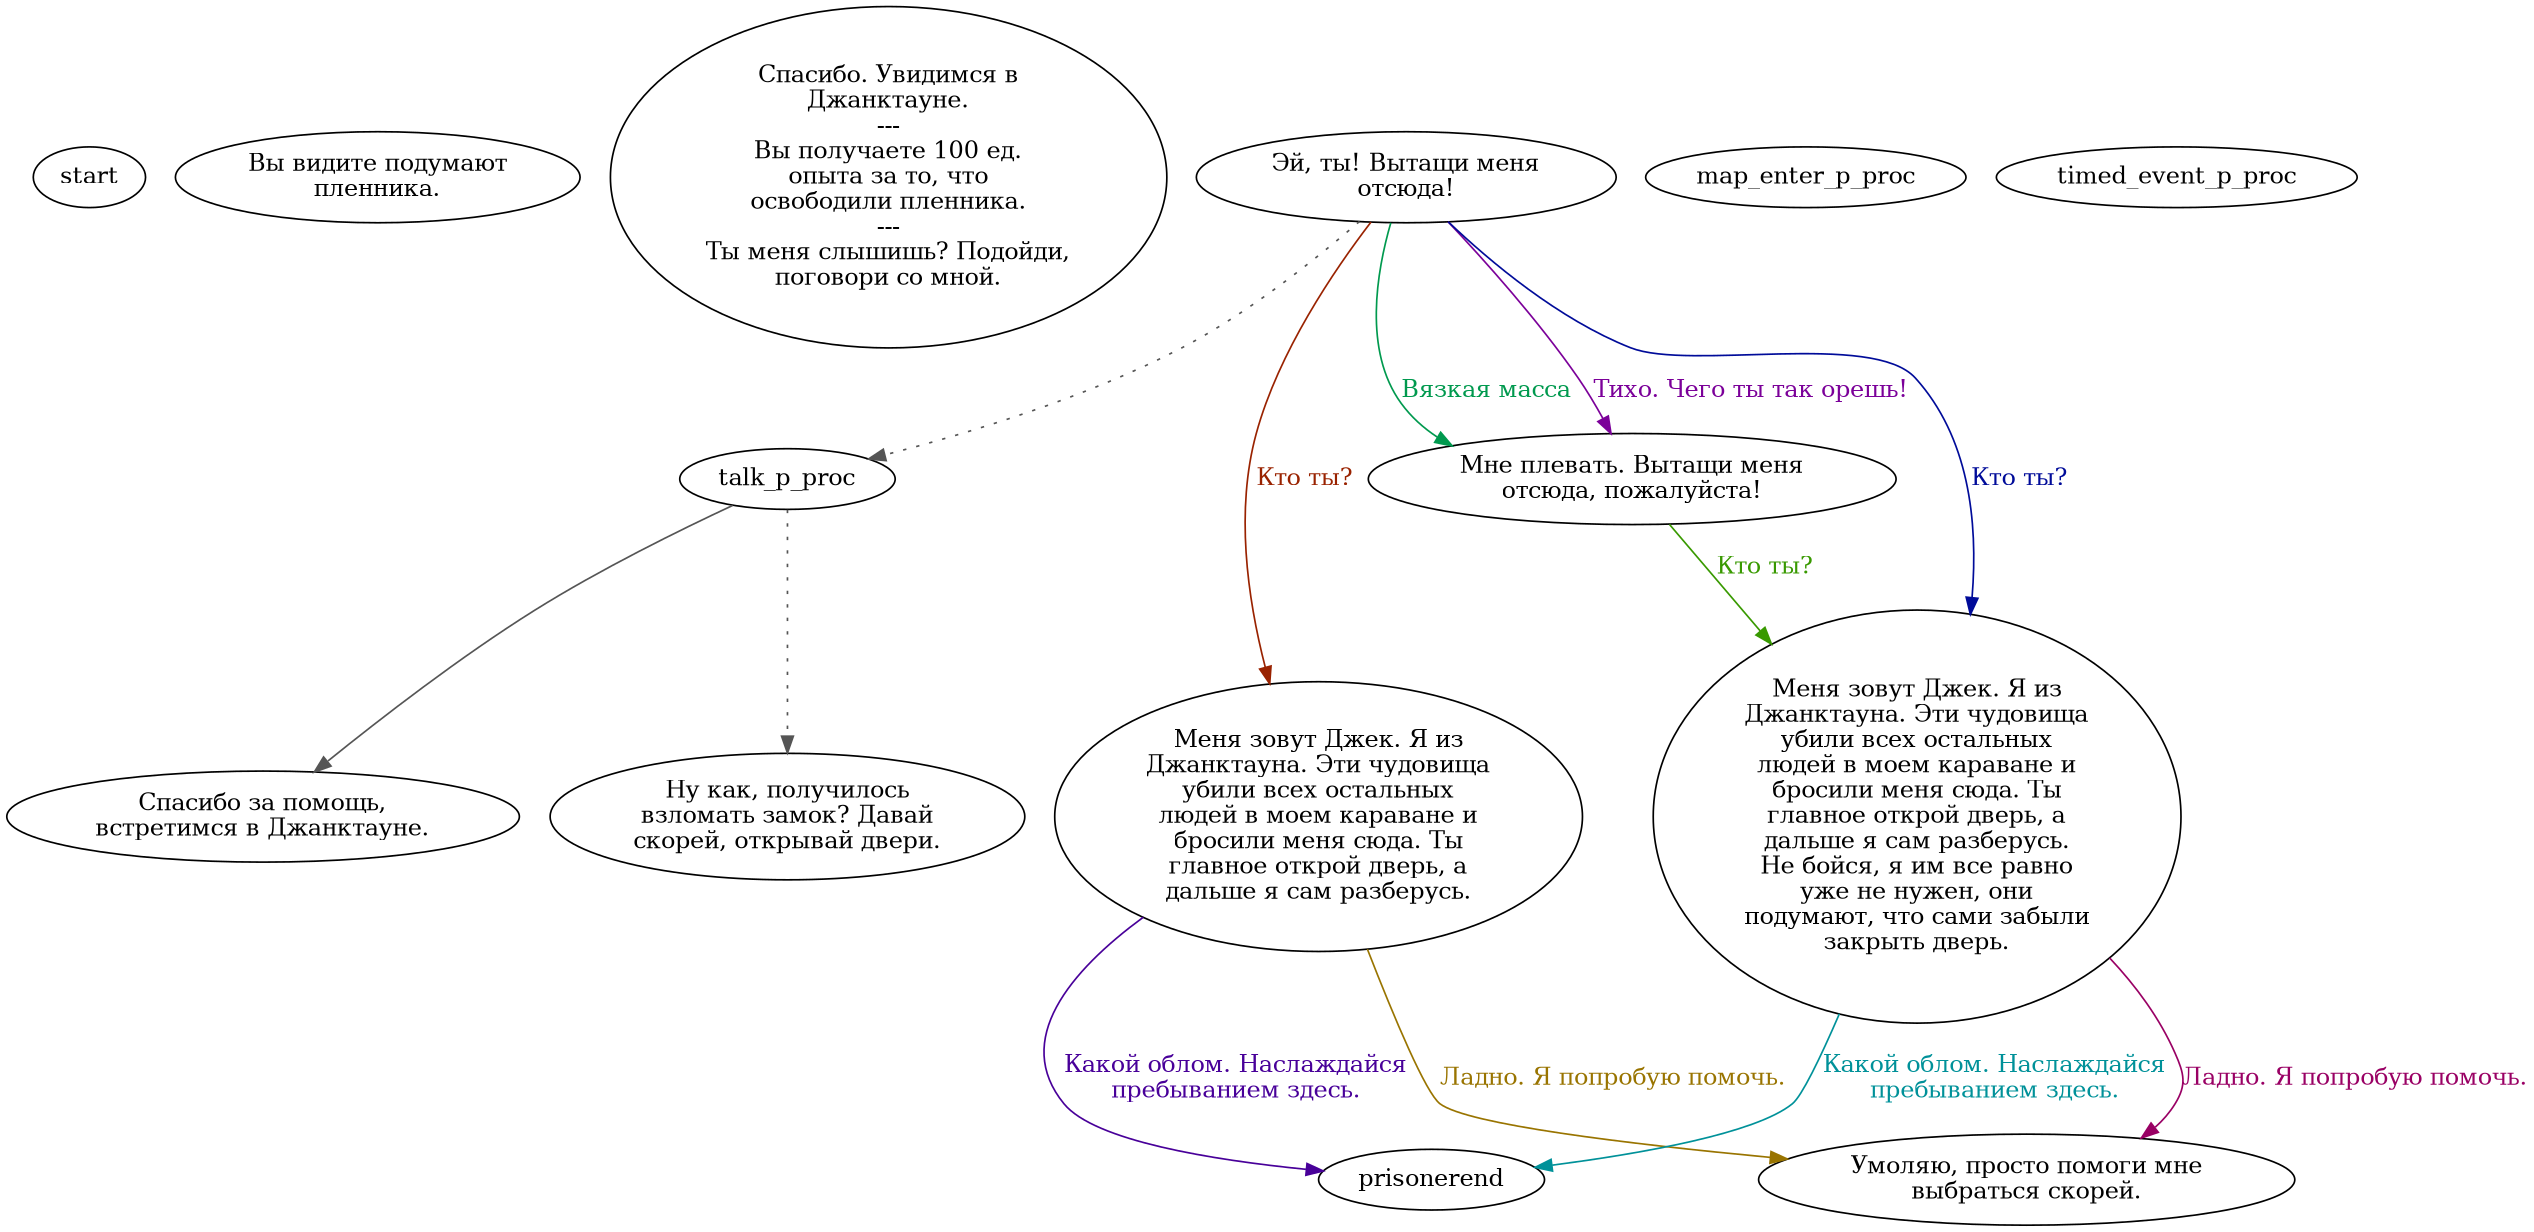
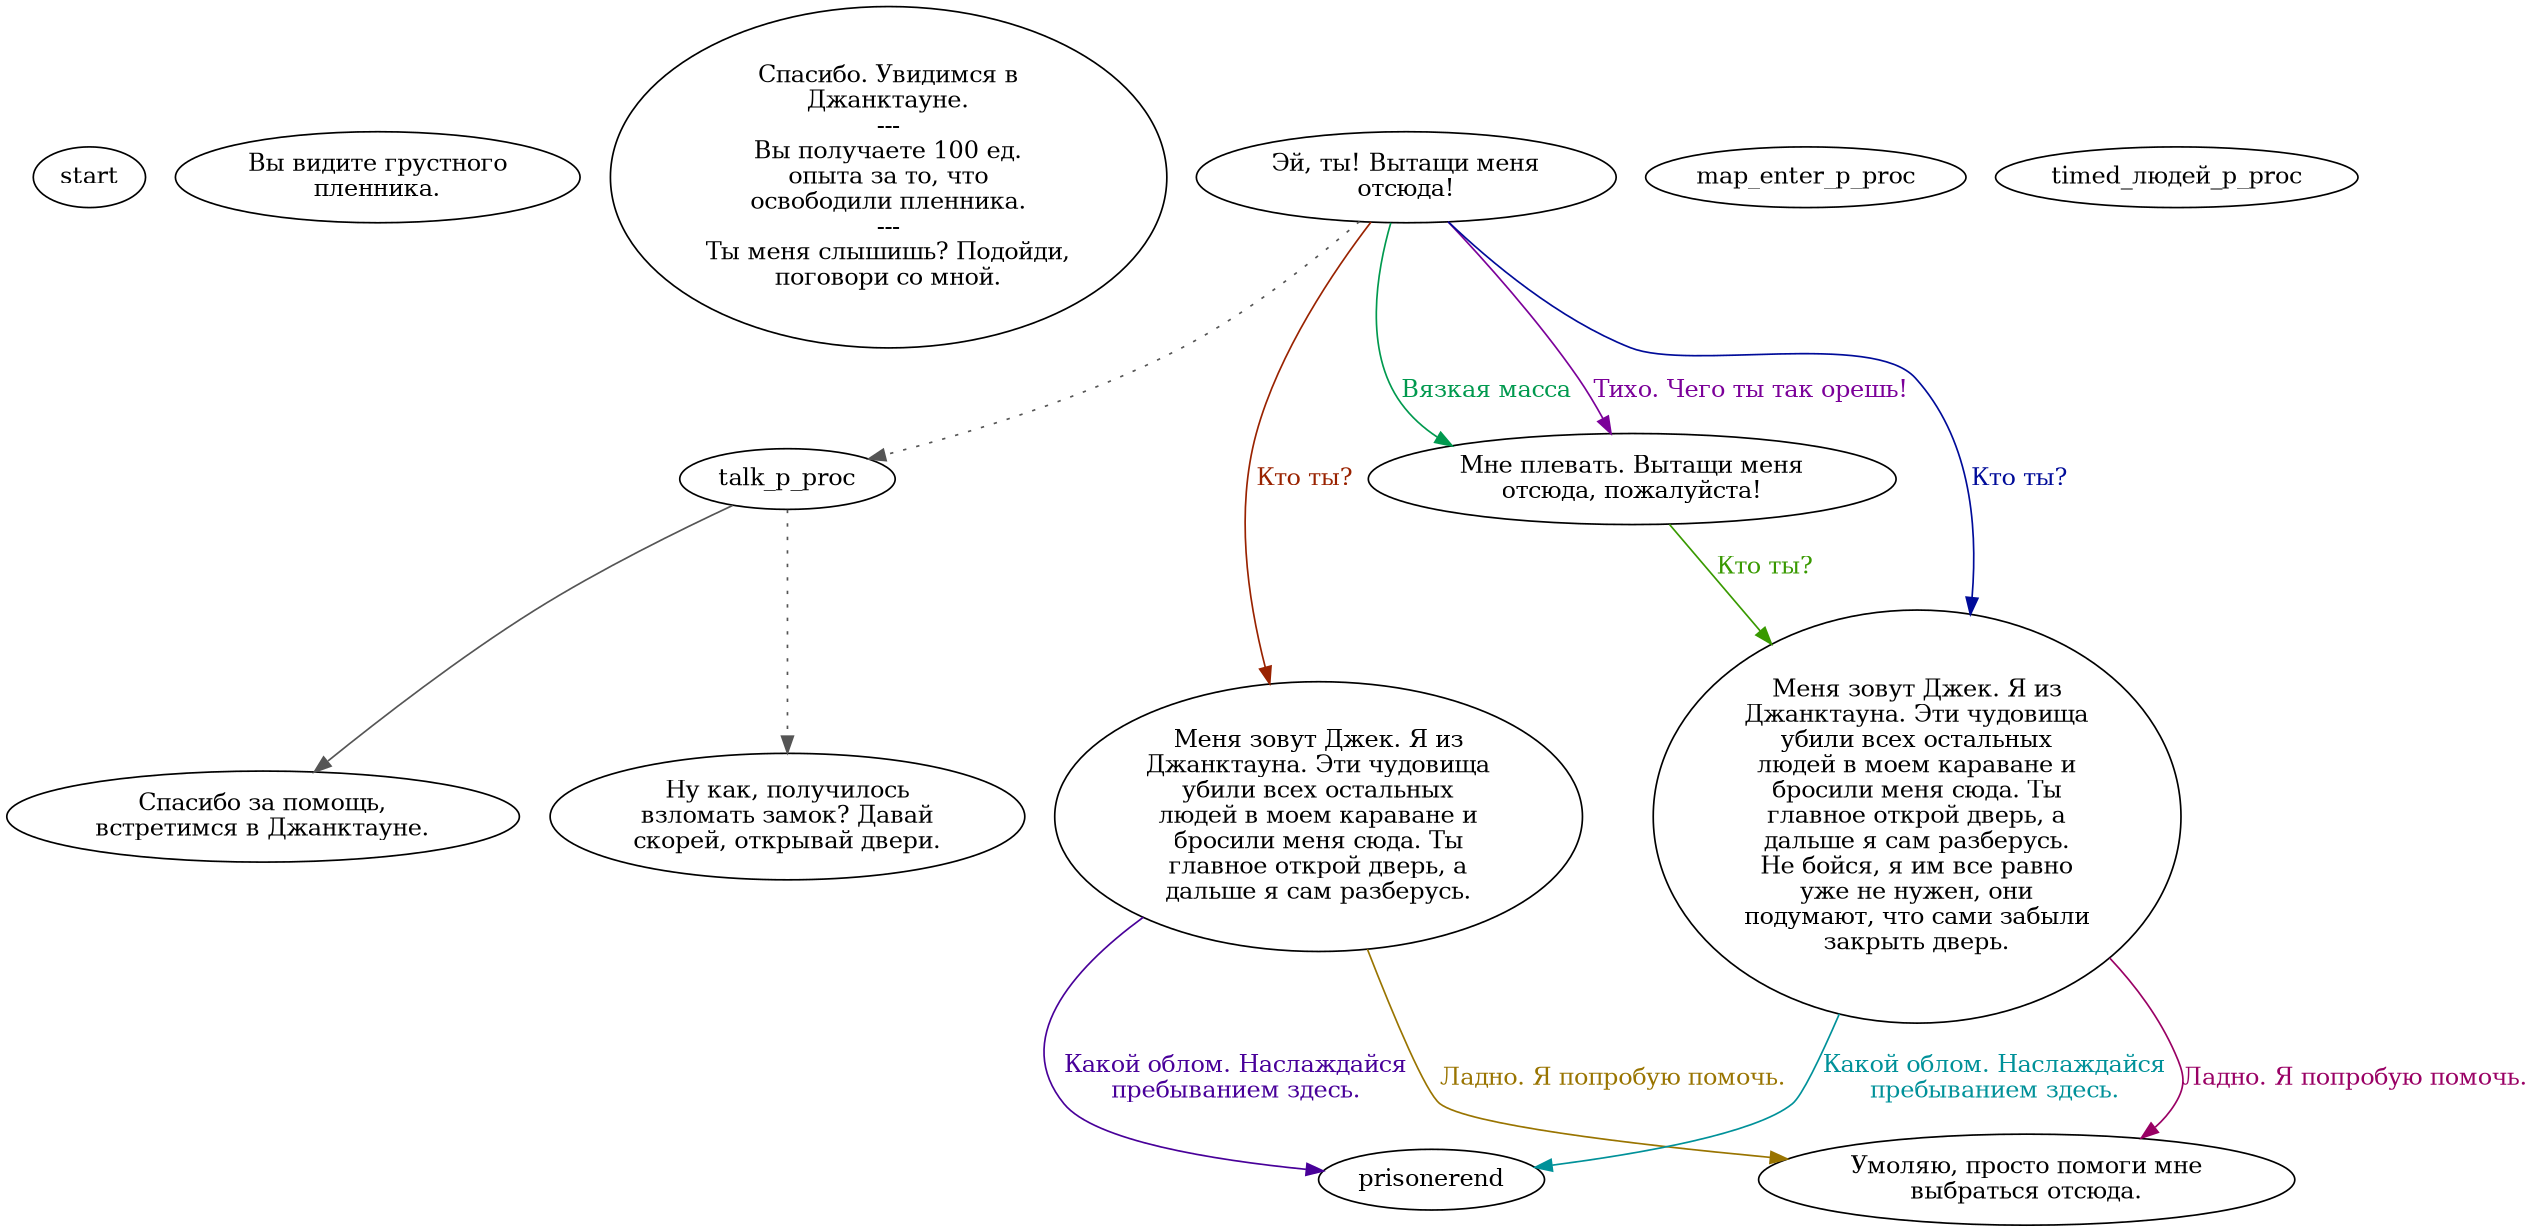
node "Вы видите подумают пленника.": label "Вы видите подумают пленника." -> "Вы видите грустного пленника."
node "timed_event_p_proc": label "timed_event_p_proc" -> "timed_людей_p_proc"
node "Умоляю, просто помоги мне выбраться скорей.": label "Умоляю, просто помоги мне выбраться скорей." -> "Умоляю, просто помоги мне выбраться отсюда."
